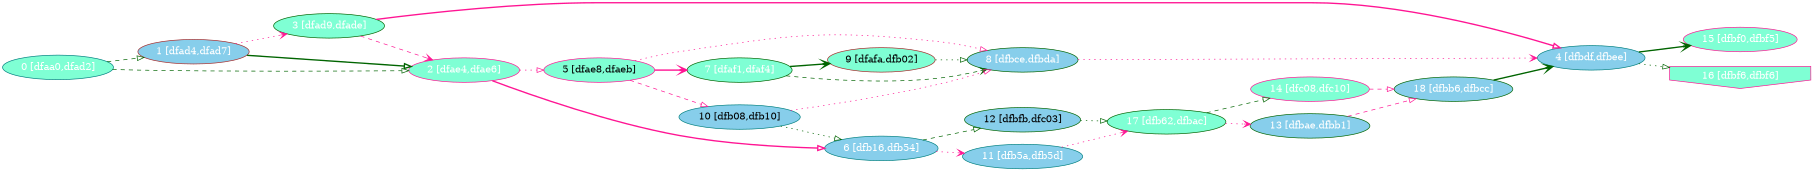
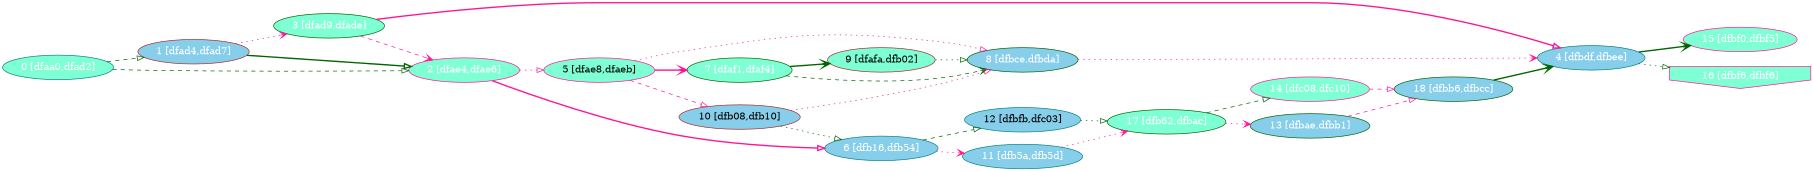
node "10 [dfb08,dfb10]": color teal -> brown
node "12 [dfbfb,dfc03]": color darkgreen -> teal
